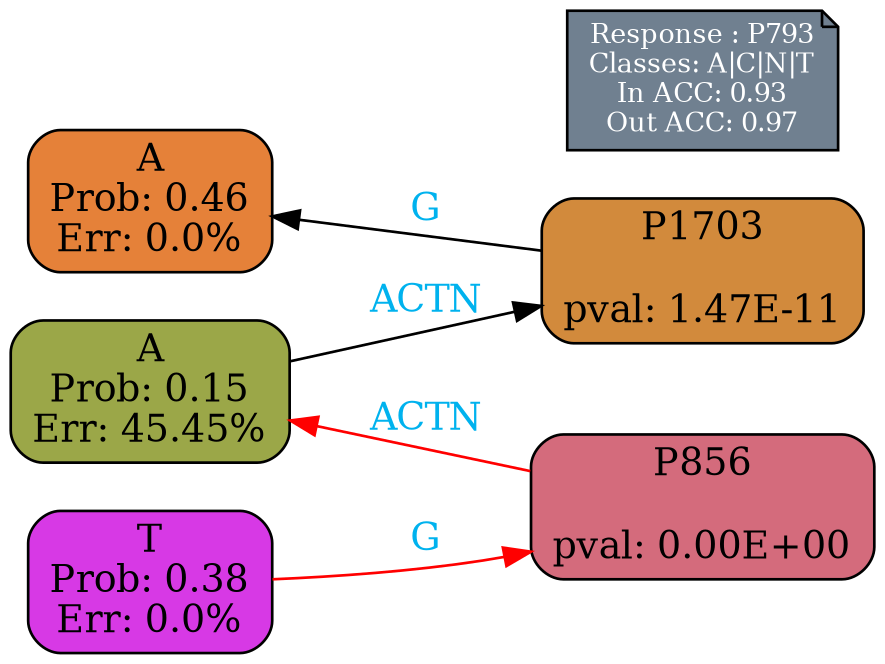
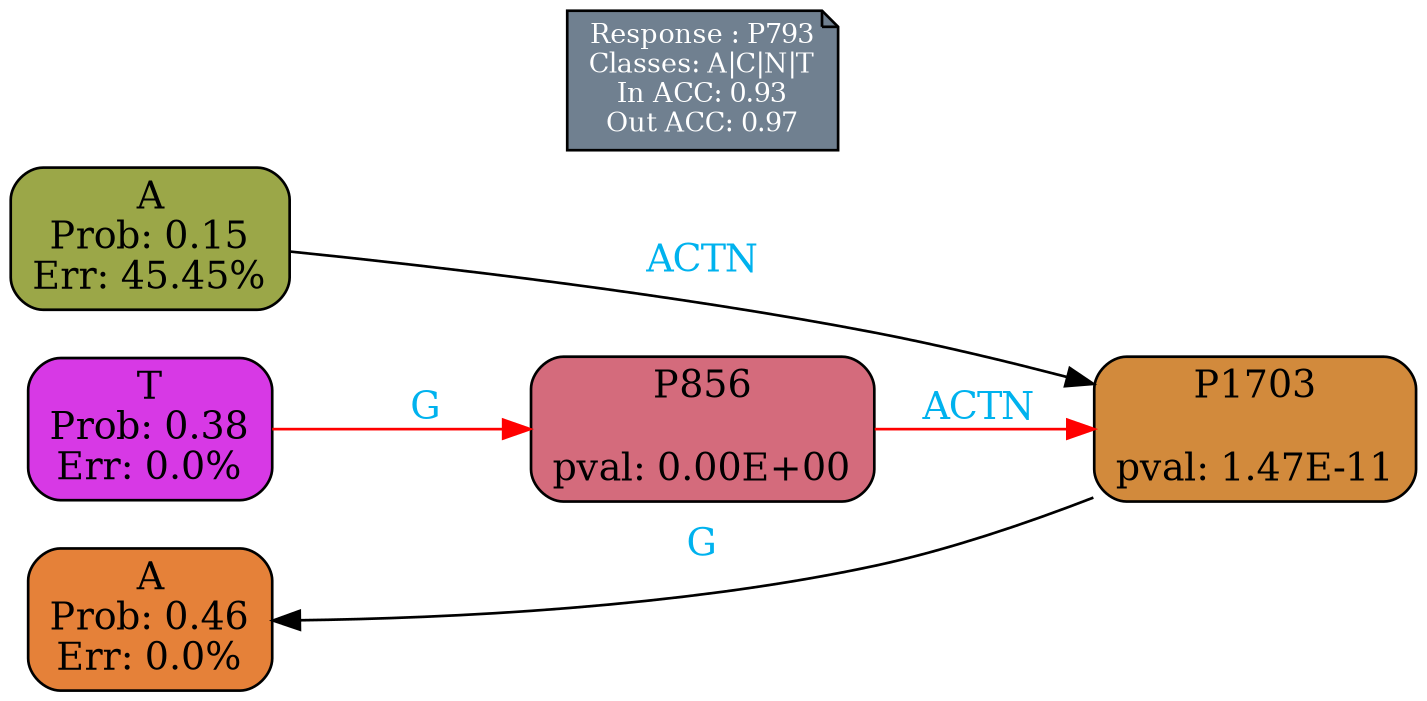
edge "P856 pval: 0.00E+00" -> "A Prob: 0.15 Err: 45.45%": now "P856 pval: 0.00E+00" -> "P1703 pval: 1.47E-11"
